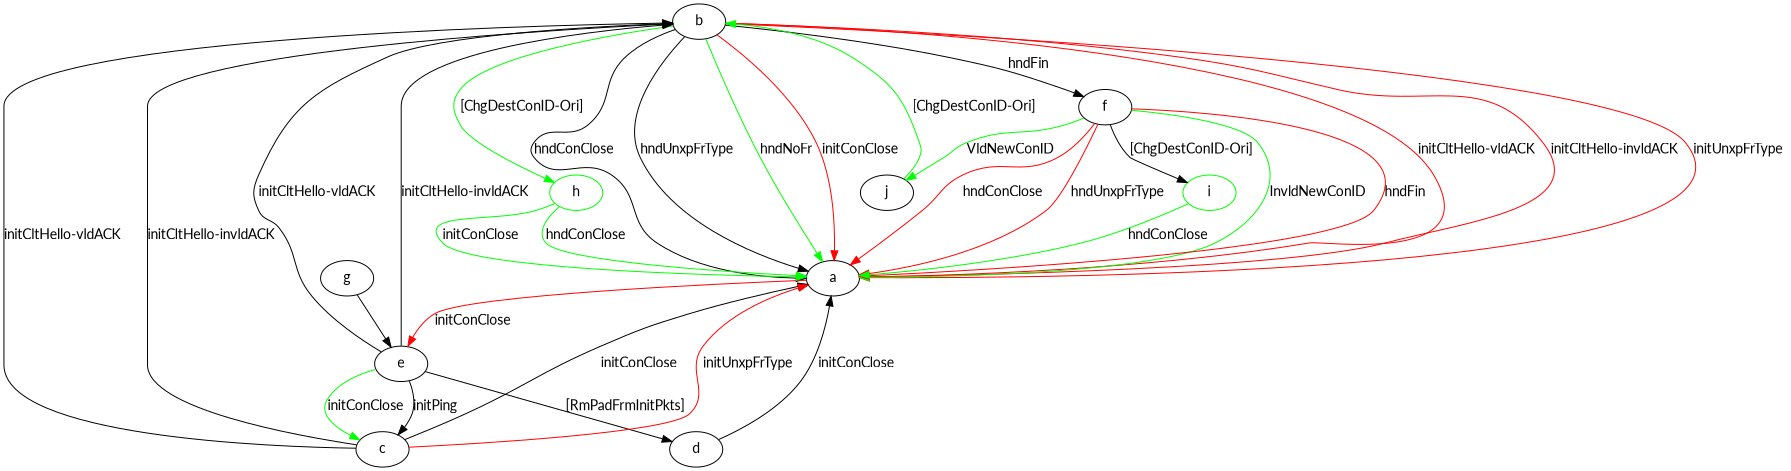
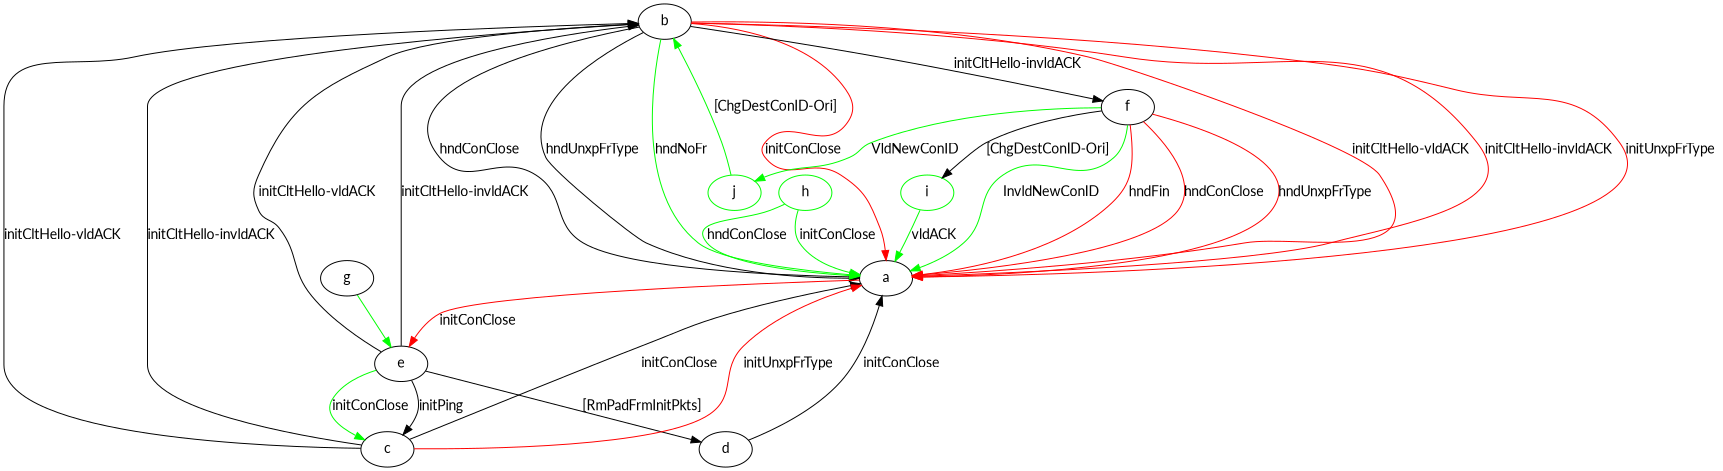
edge "b" -> "f": label "hndFin " -> "initCltHello-invldACK "
edge "b" -> "h": removed, label "[ChgDestConID-Ori]"
node "j": color black -> green
edge "i" -> "a": label "hndConClose " -> "vldACK "
edge "g" -> "e": color black -> green
